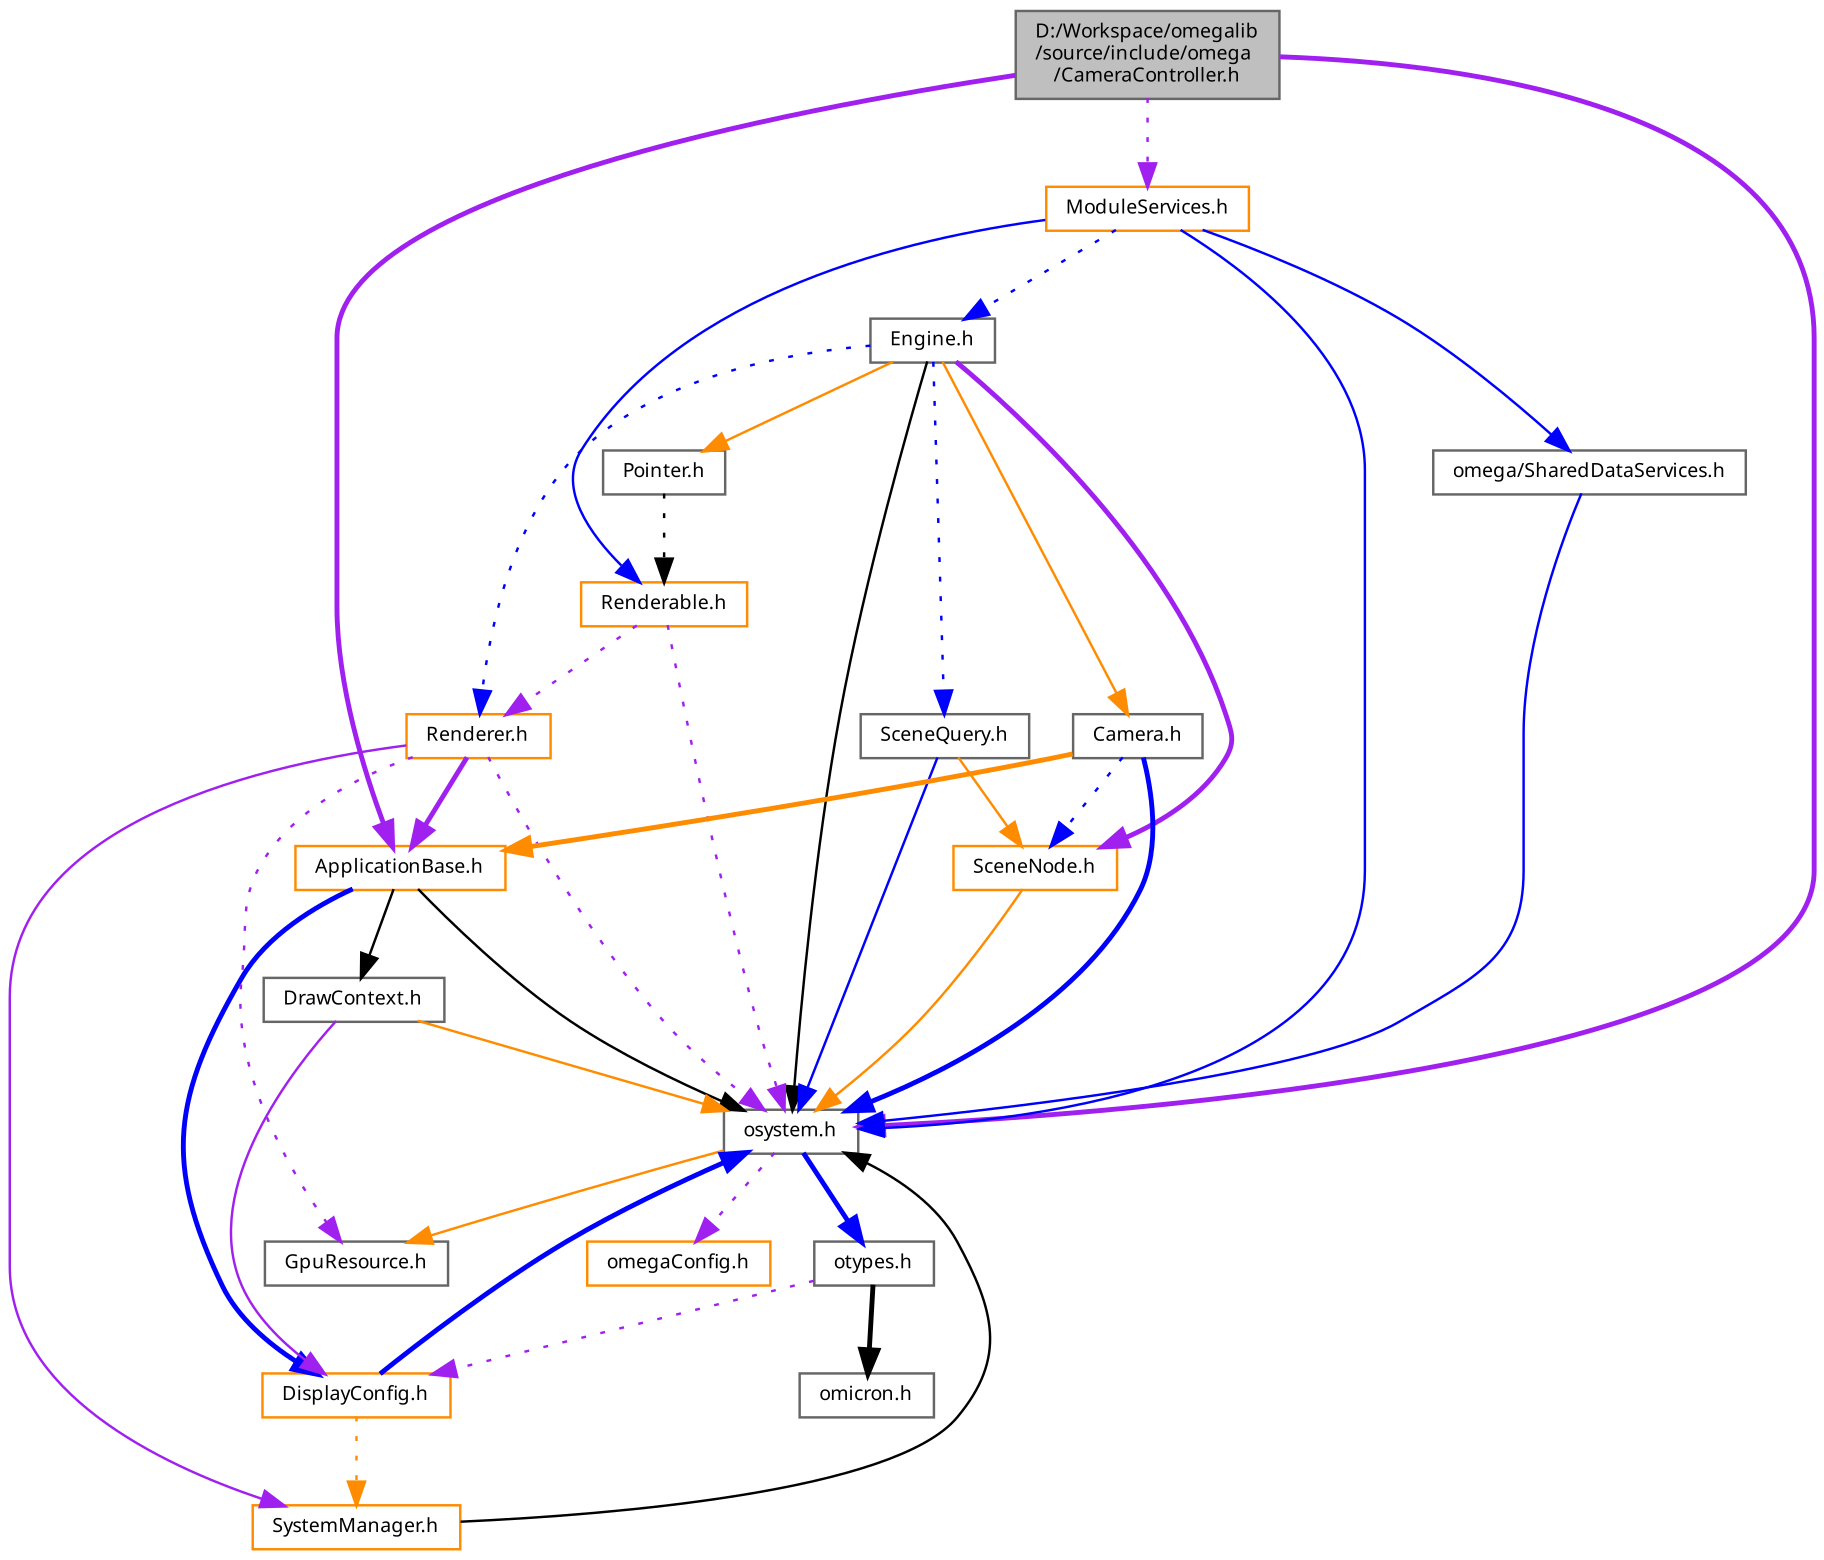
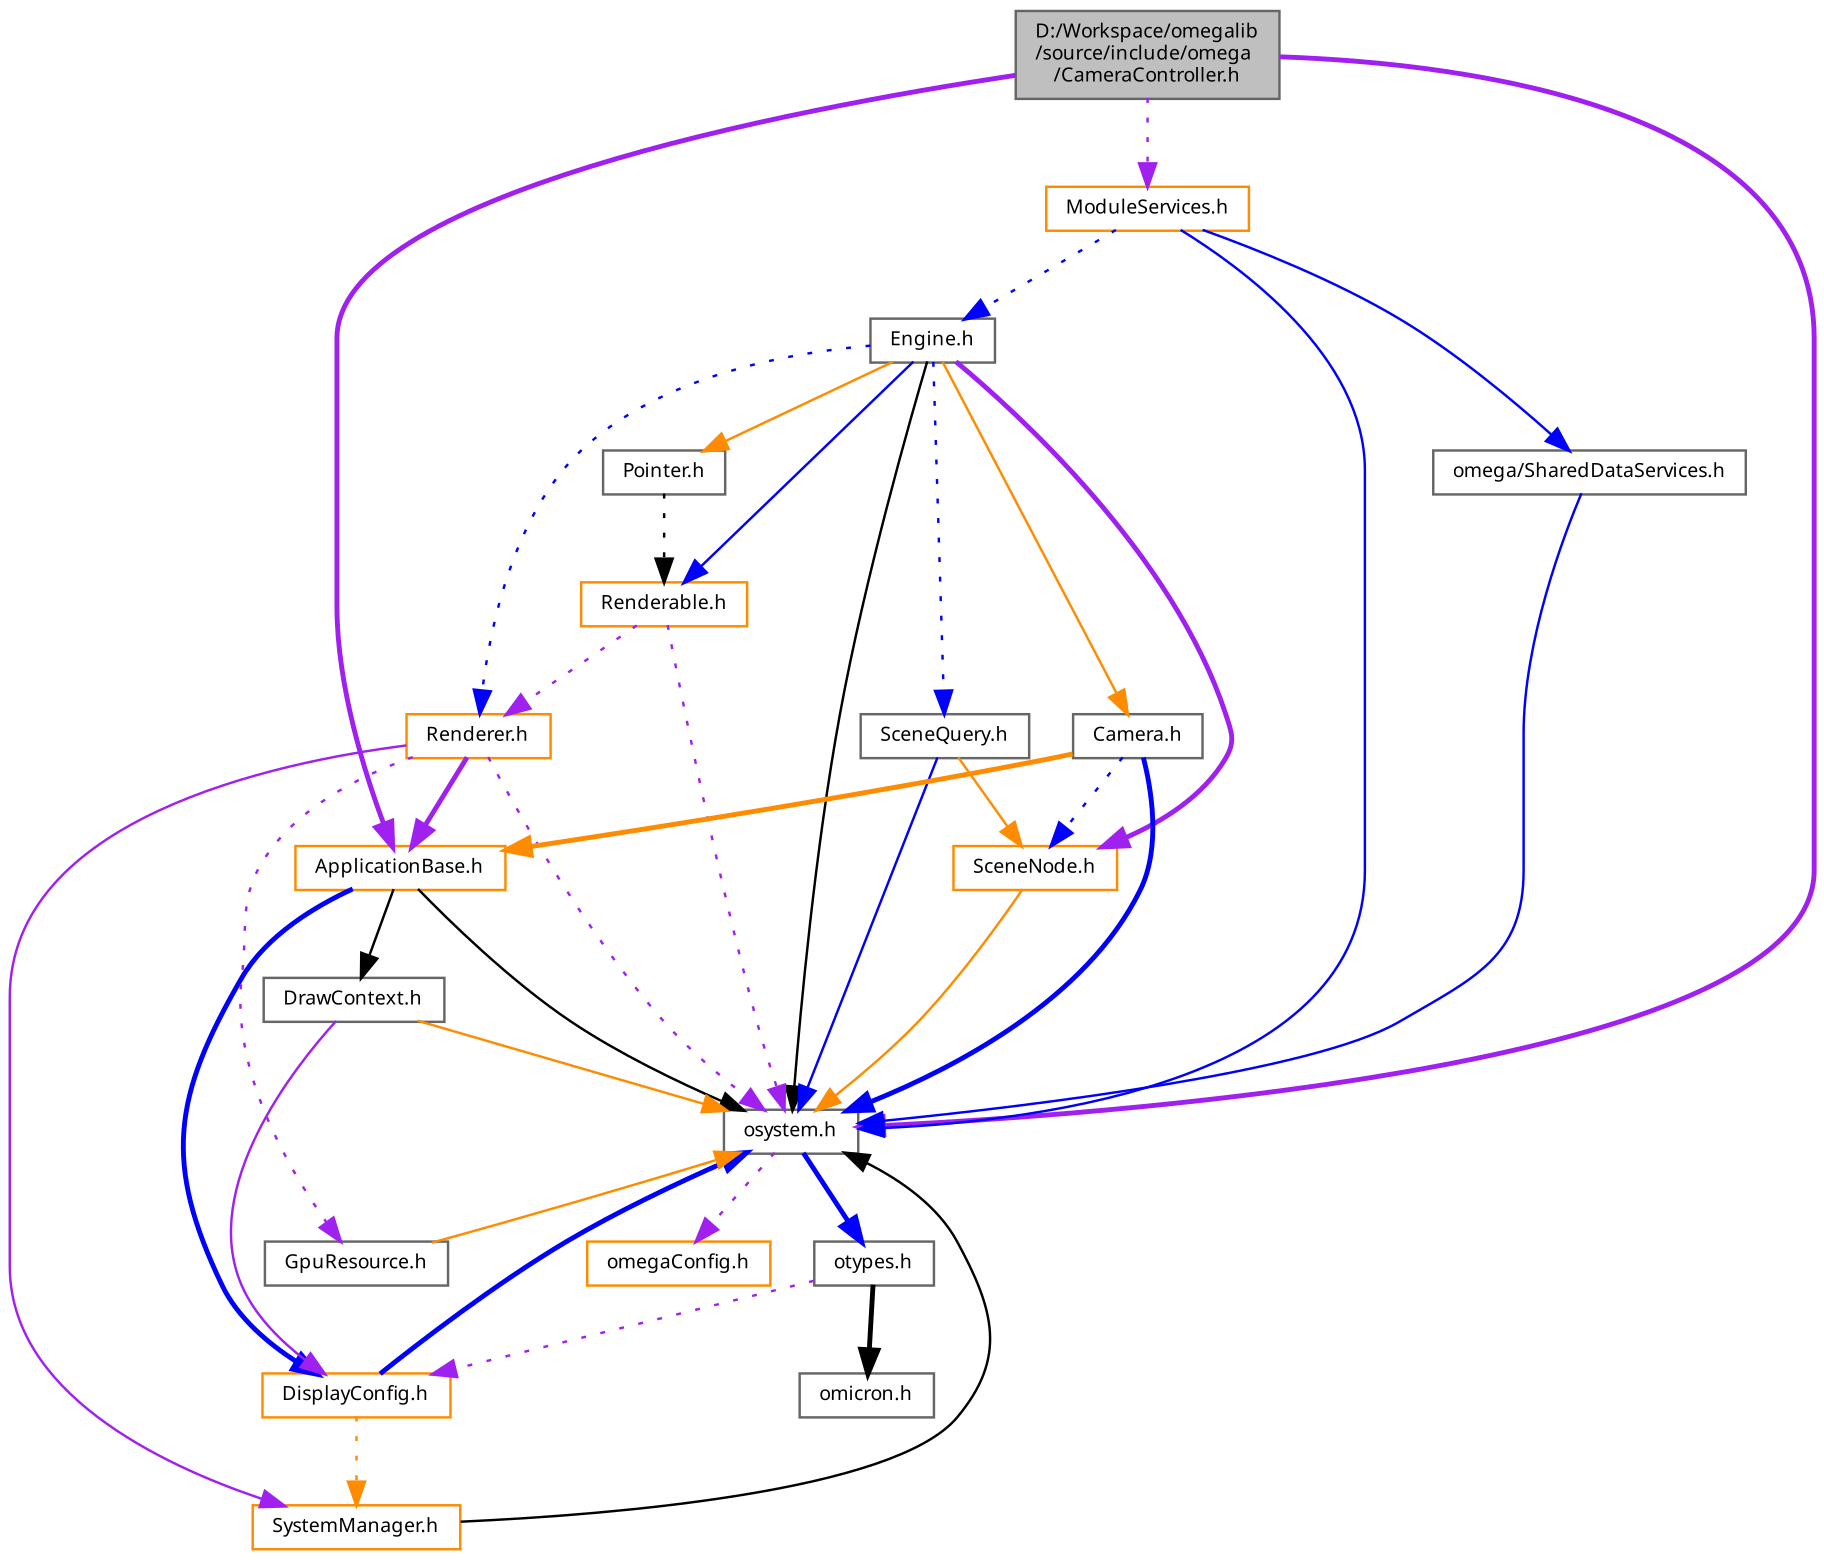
edge "ModuleServices.h" -> "Renderable.h": now "Engine.h" -> "Renderable.h"
edge "osystem.h" -> "GpuResource.h": reversed
